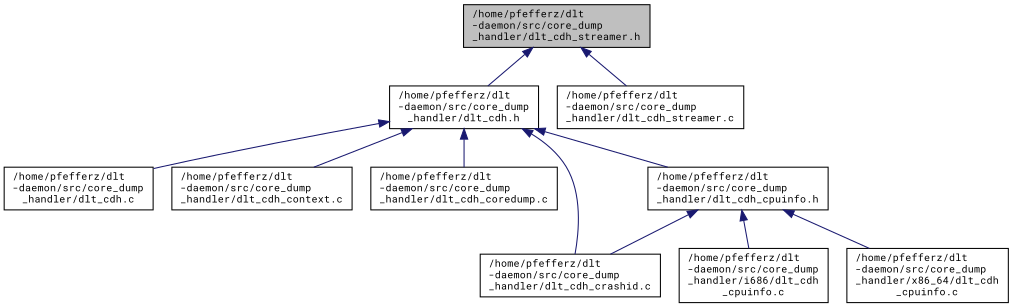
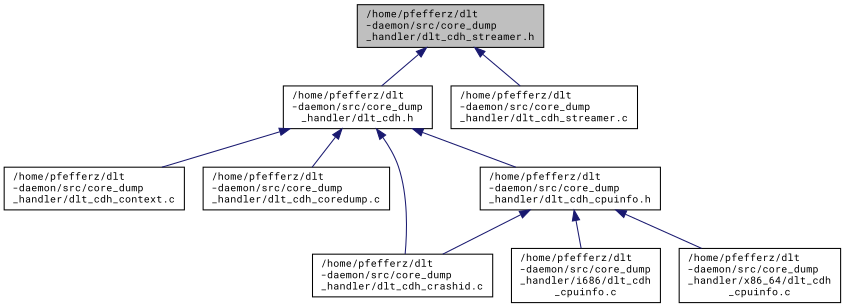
node "/home/pfefferz/dlt -daemon/src/core_dump _handler/dlt_cdh.c": removed
